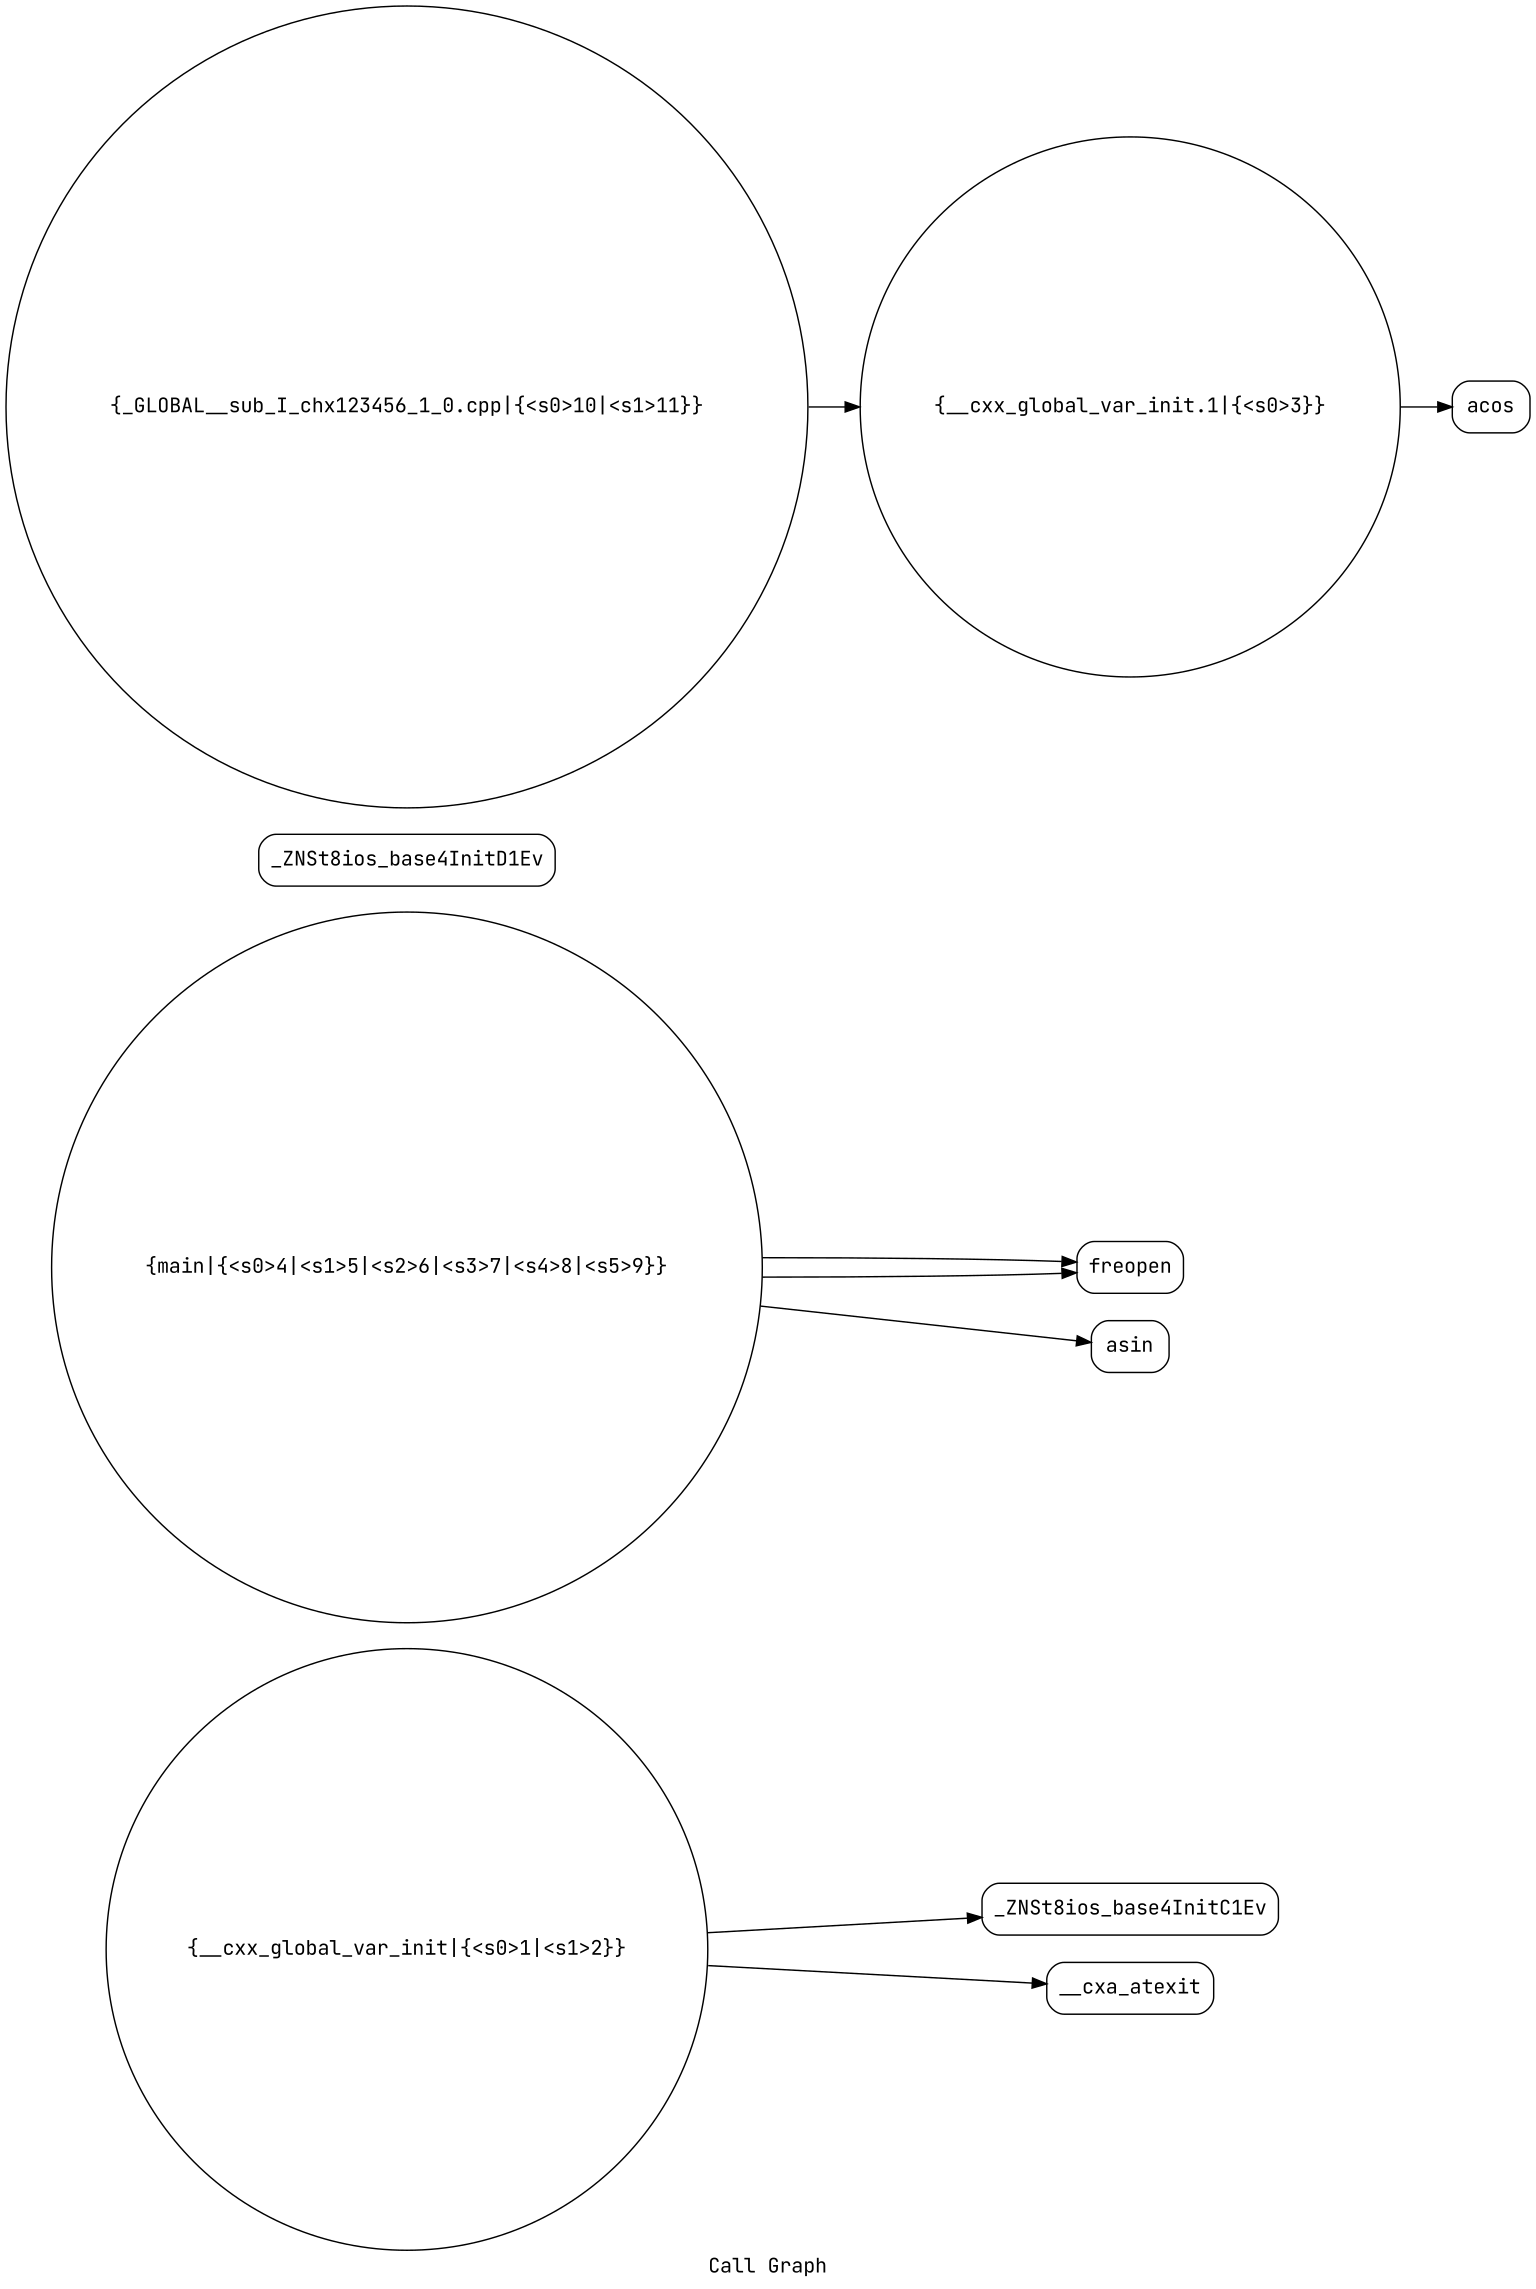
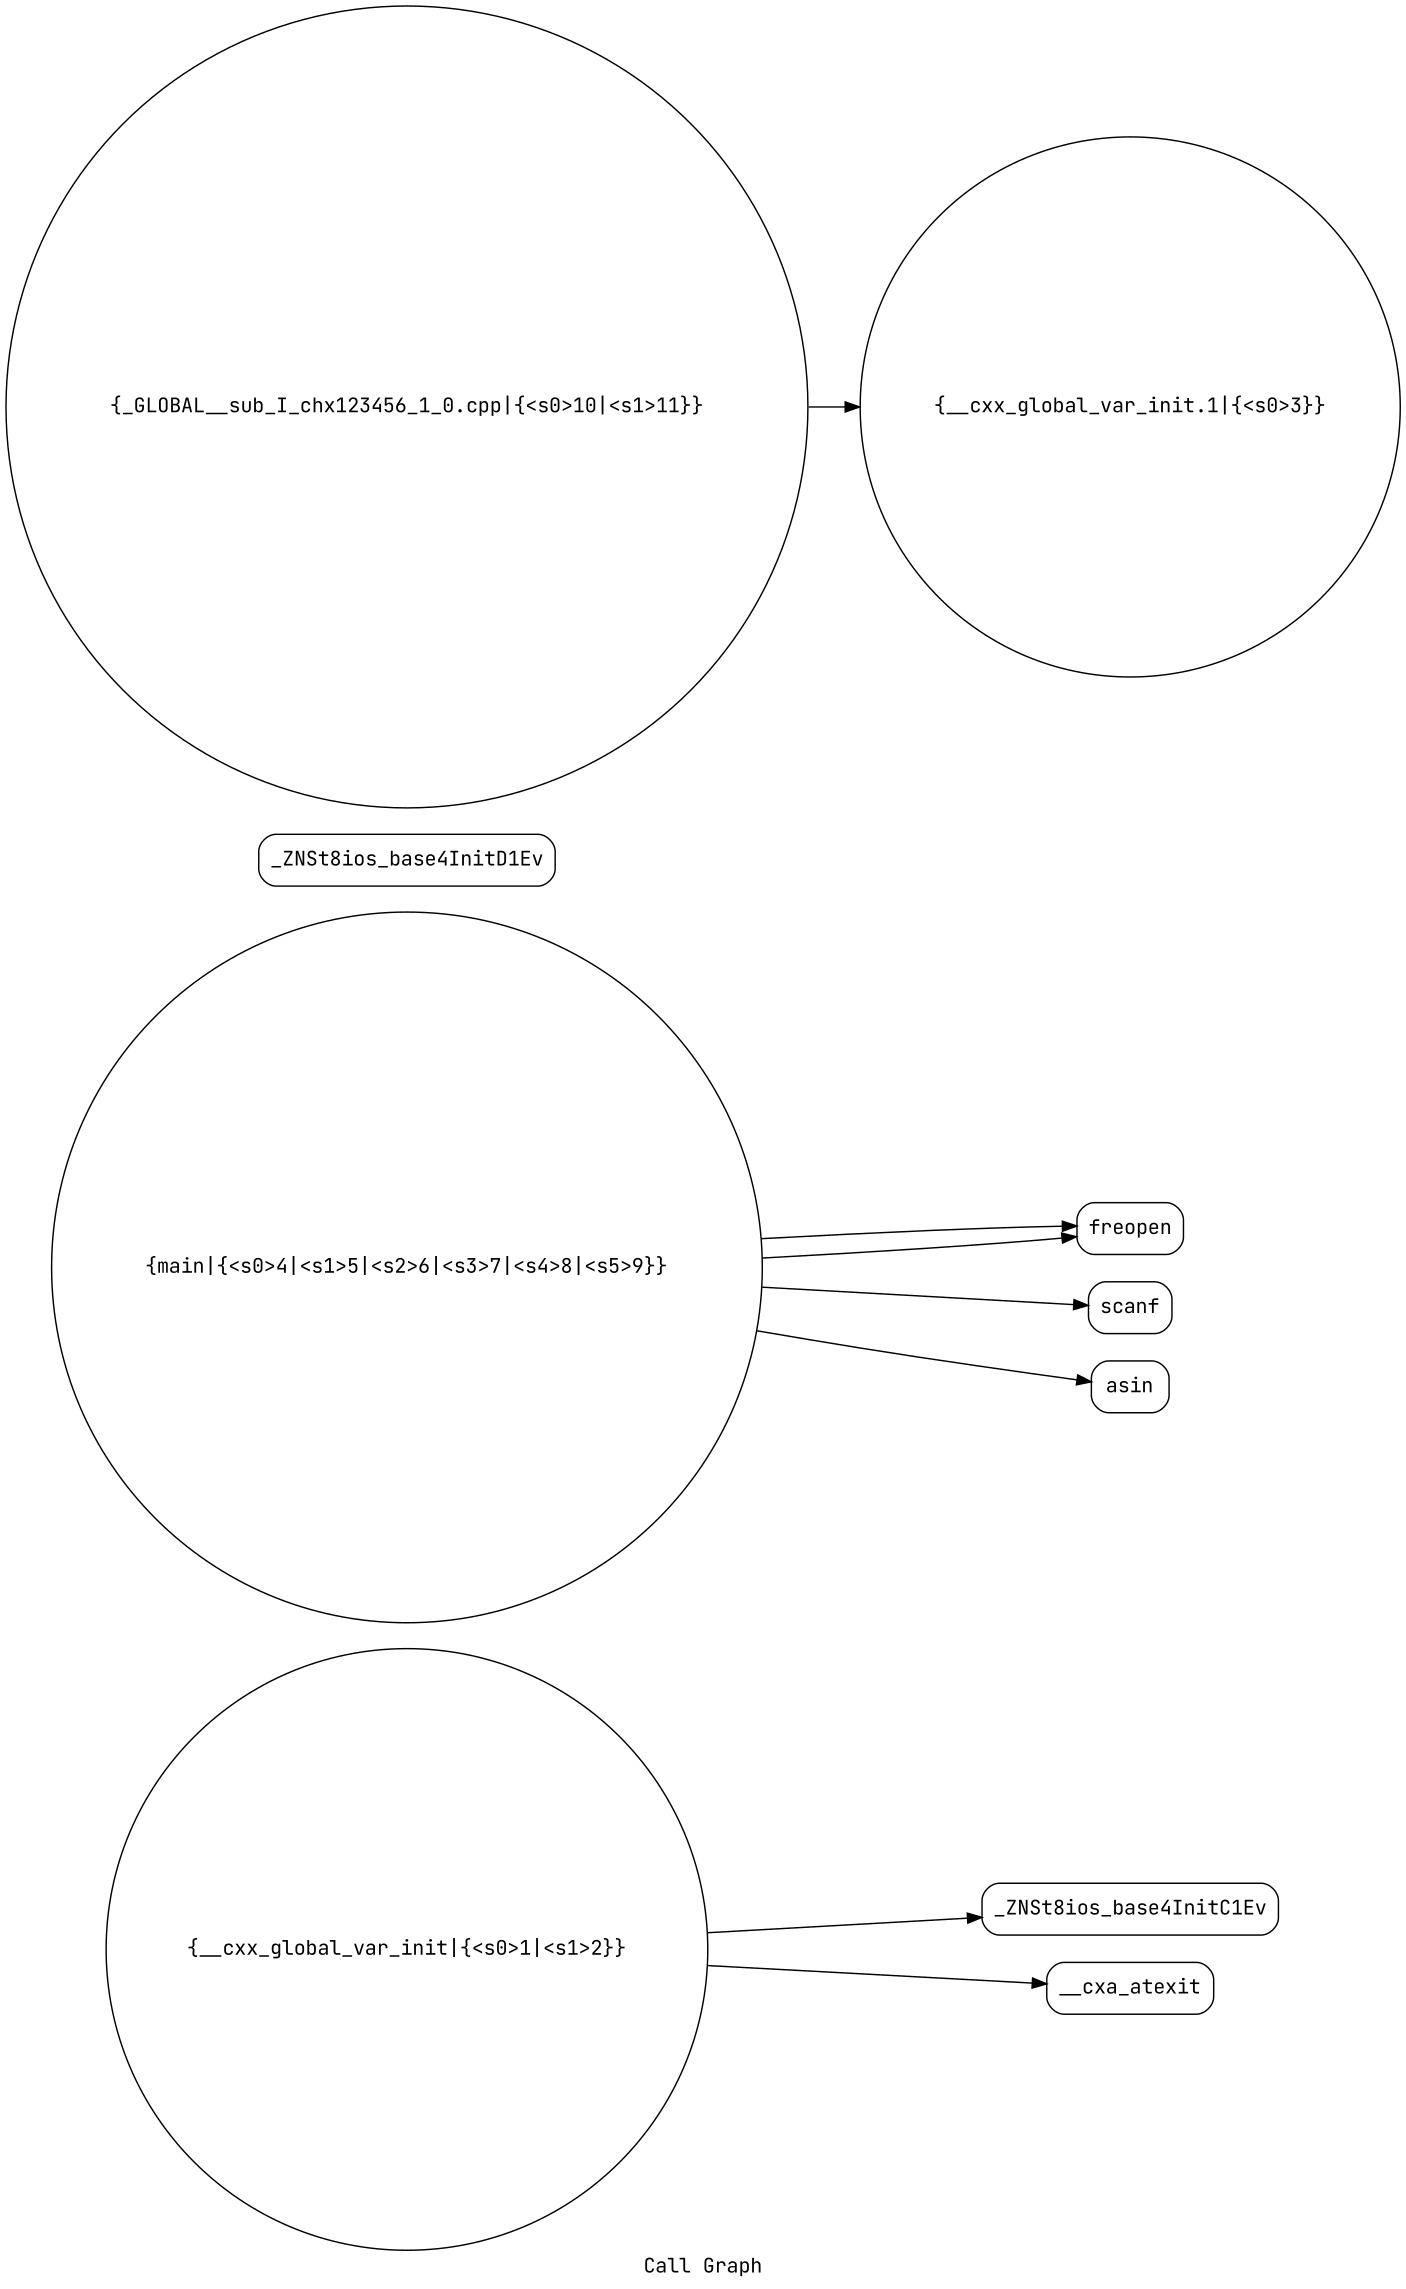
node "acos": removed
node "scanf": added
